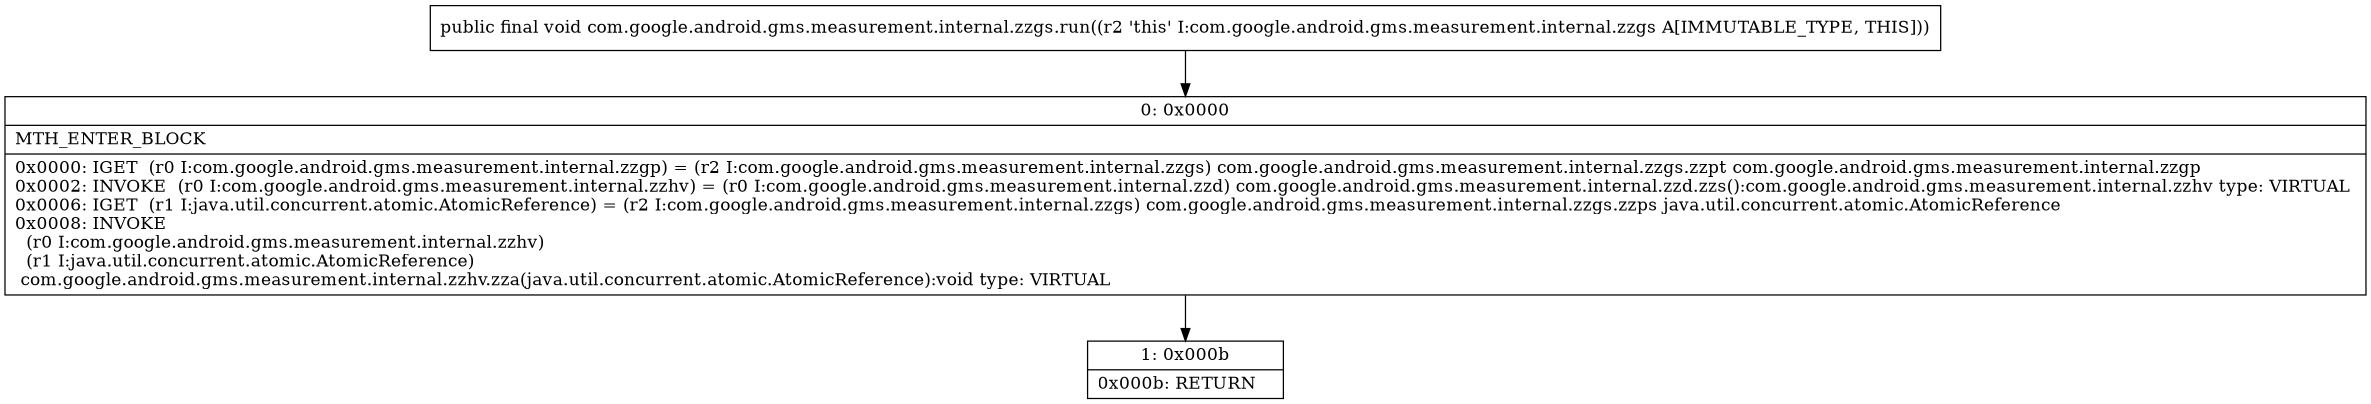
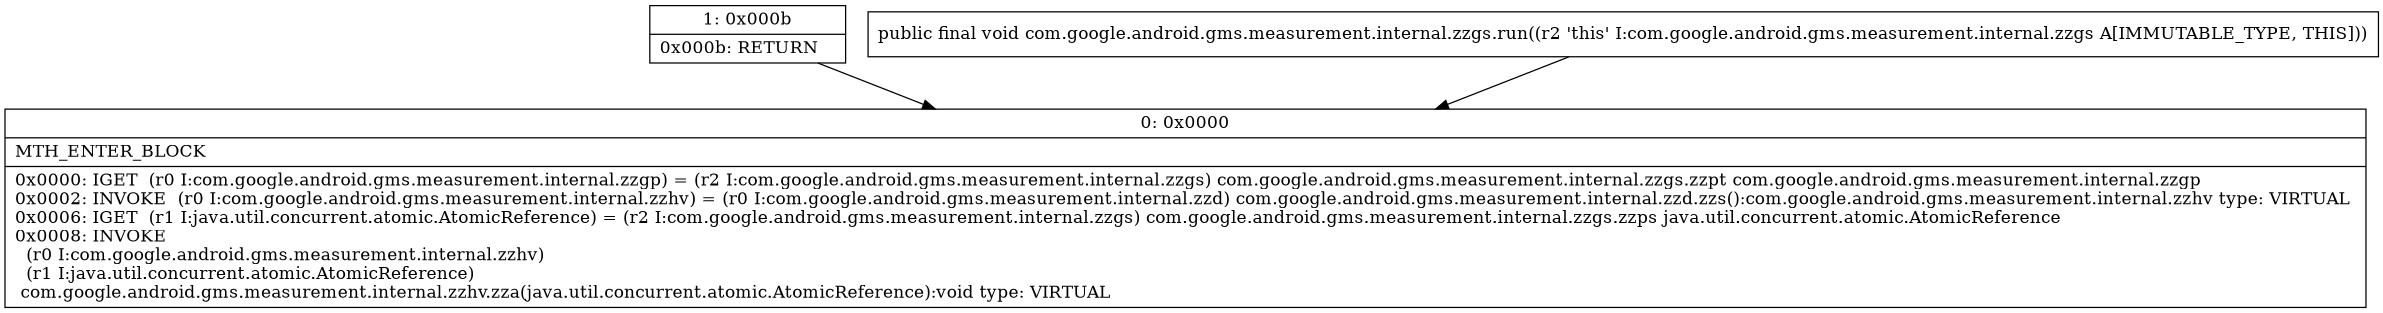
edge "0: 0x0000" -> "1: 0x000b": reversed
